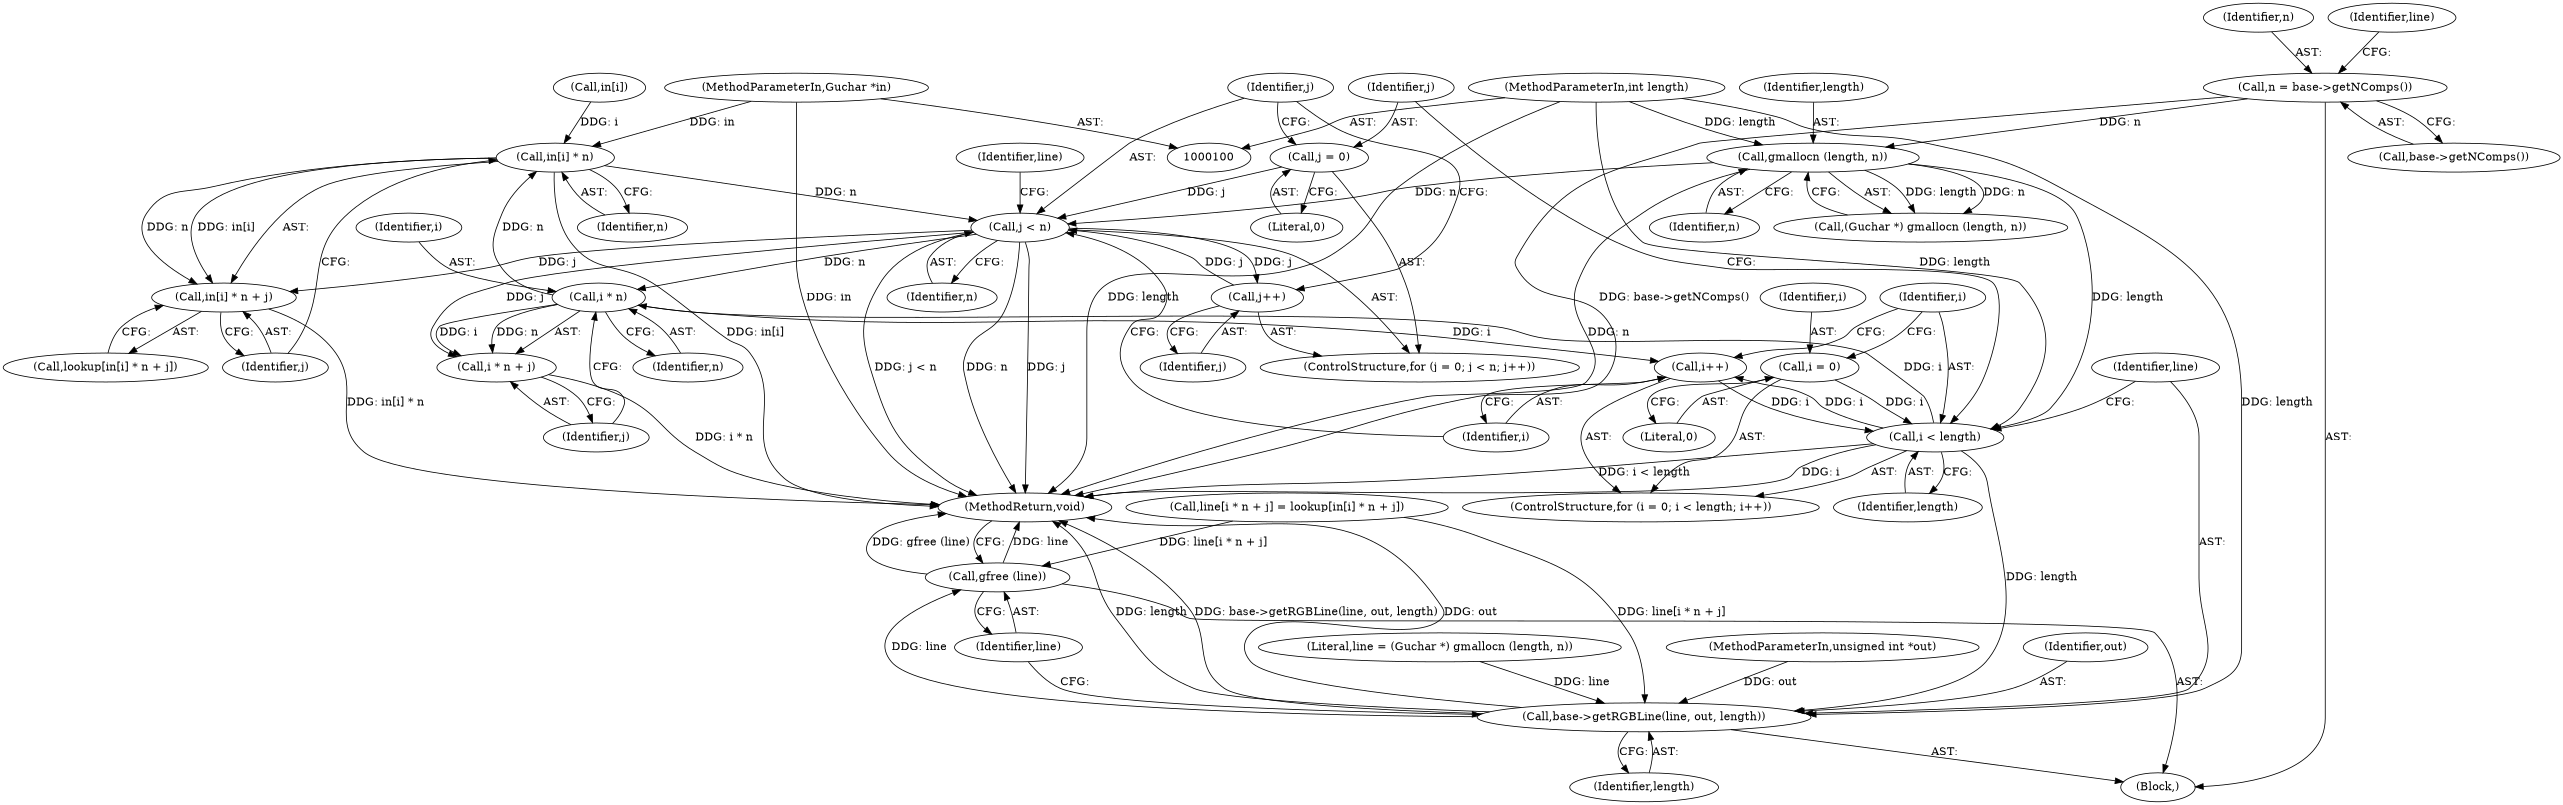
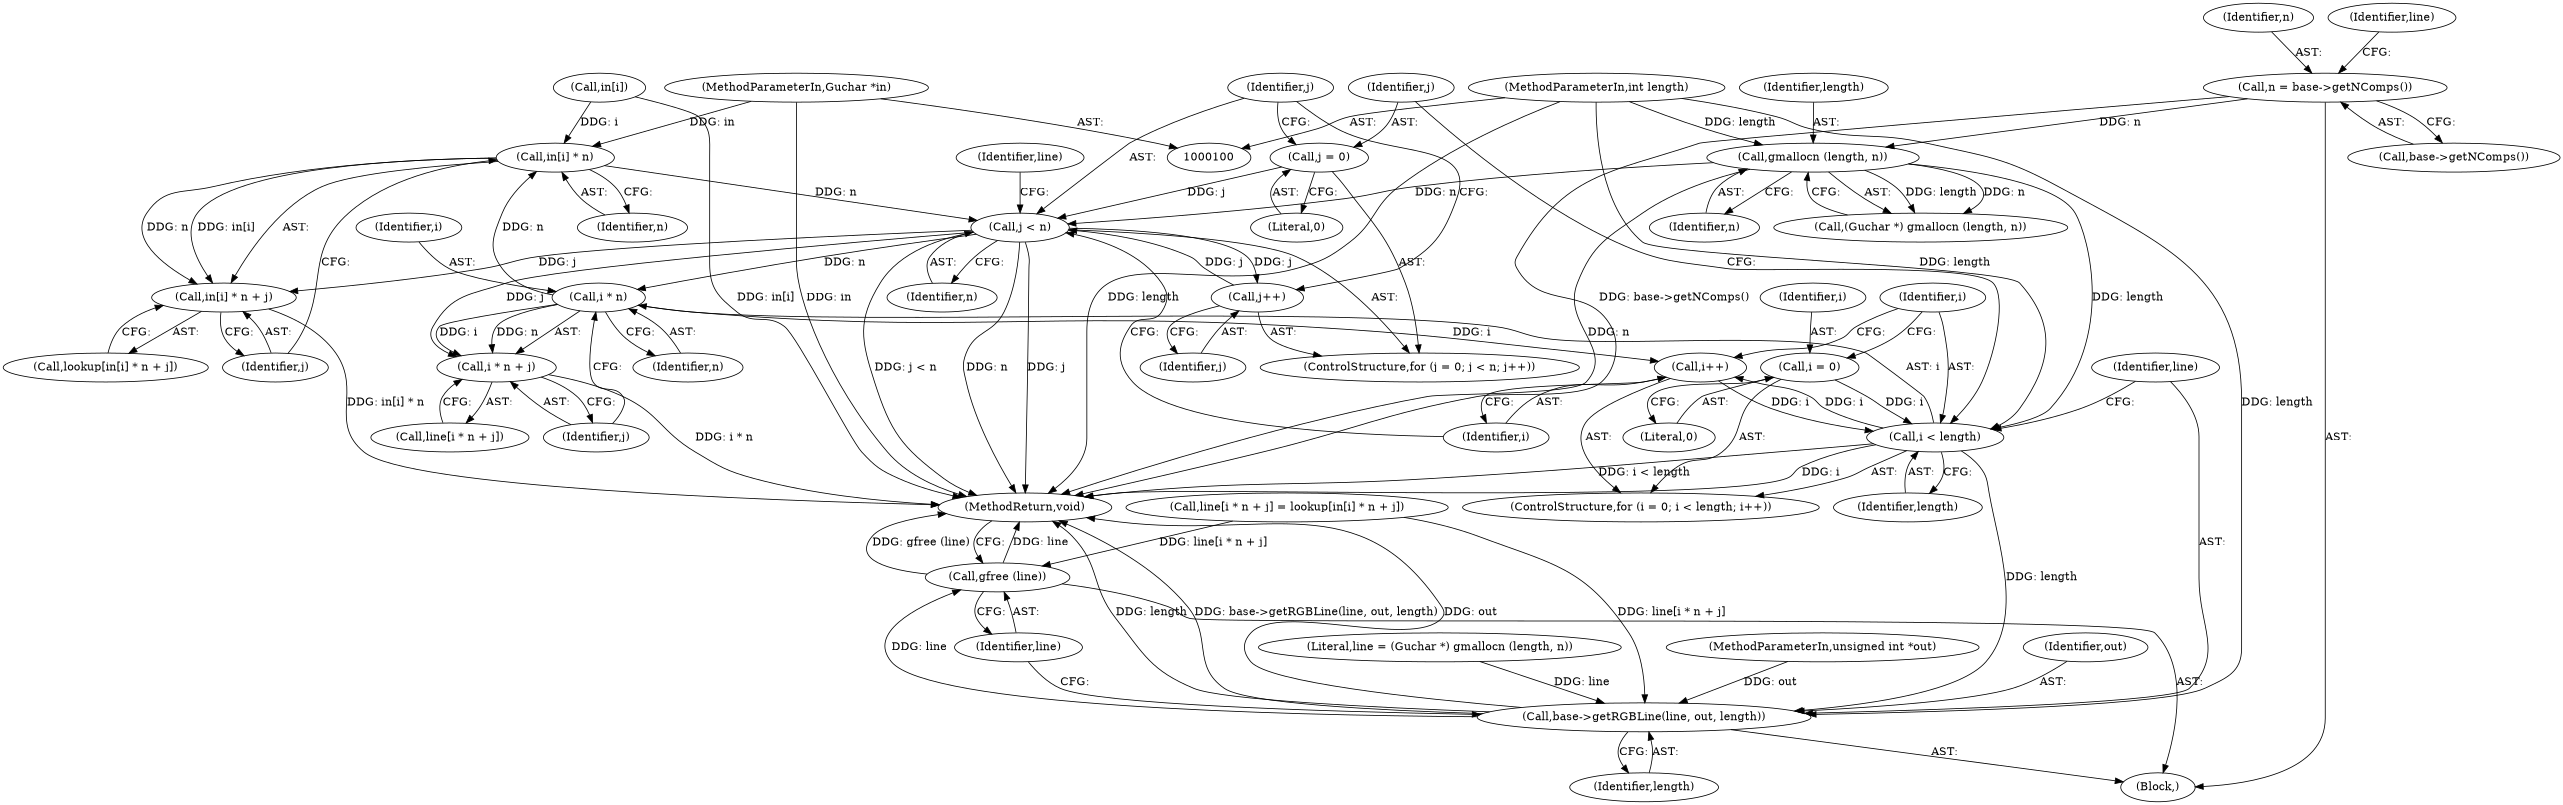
edge "(Call,in[i] * n)" -> "(MethodReturn,void)": now "(Call,in[i])" -> "(MethodReturn,void)"
edge "(Call,i < length)" -> "(Call,i * n)": label "DDG: i" -> "AST: i"
node "(Call,line[i * n + j])": added
